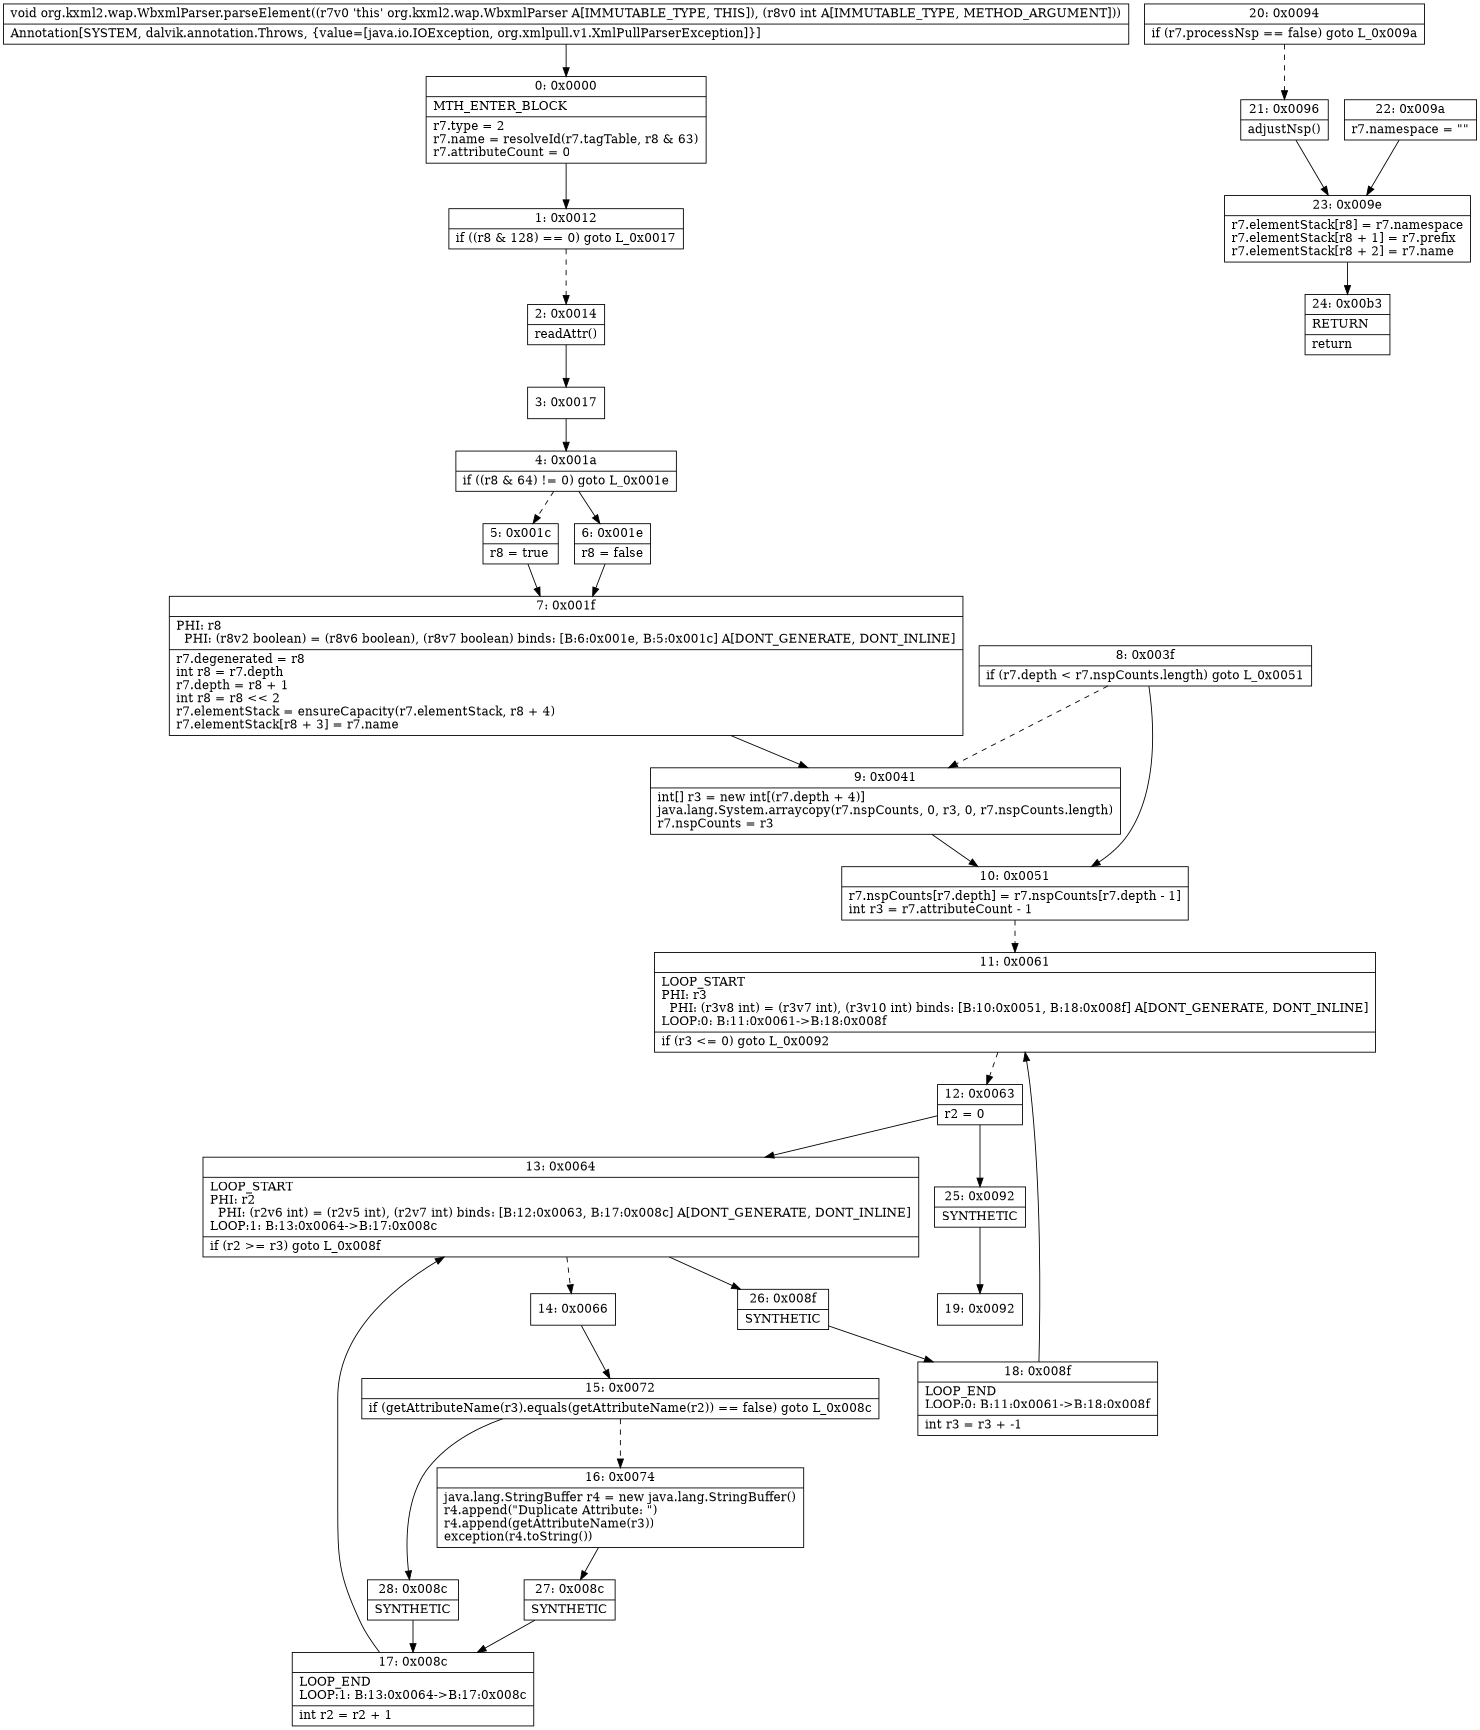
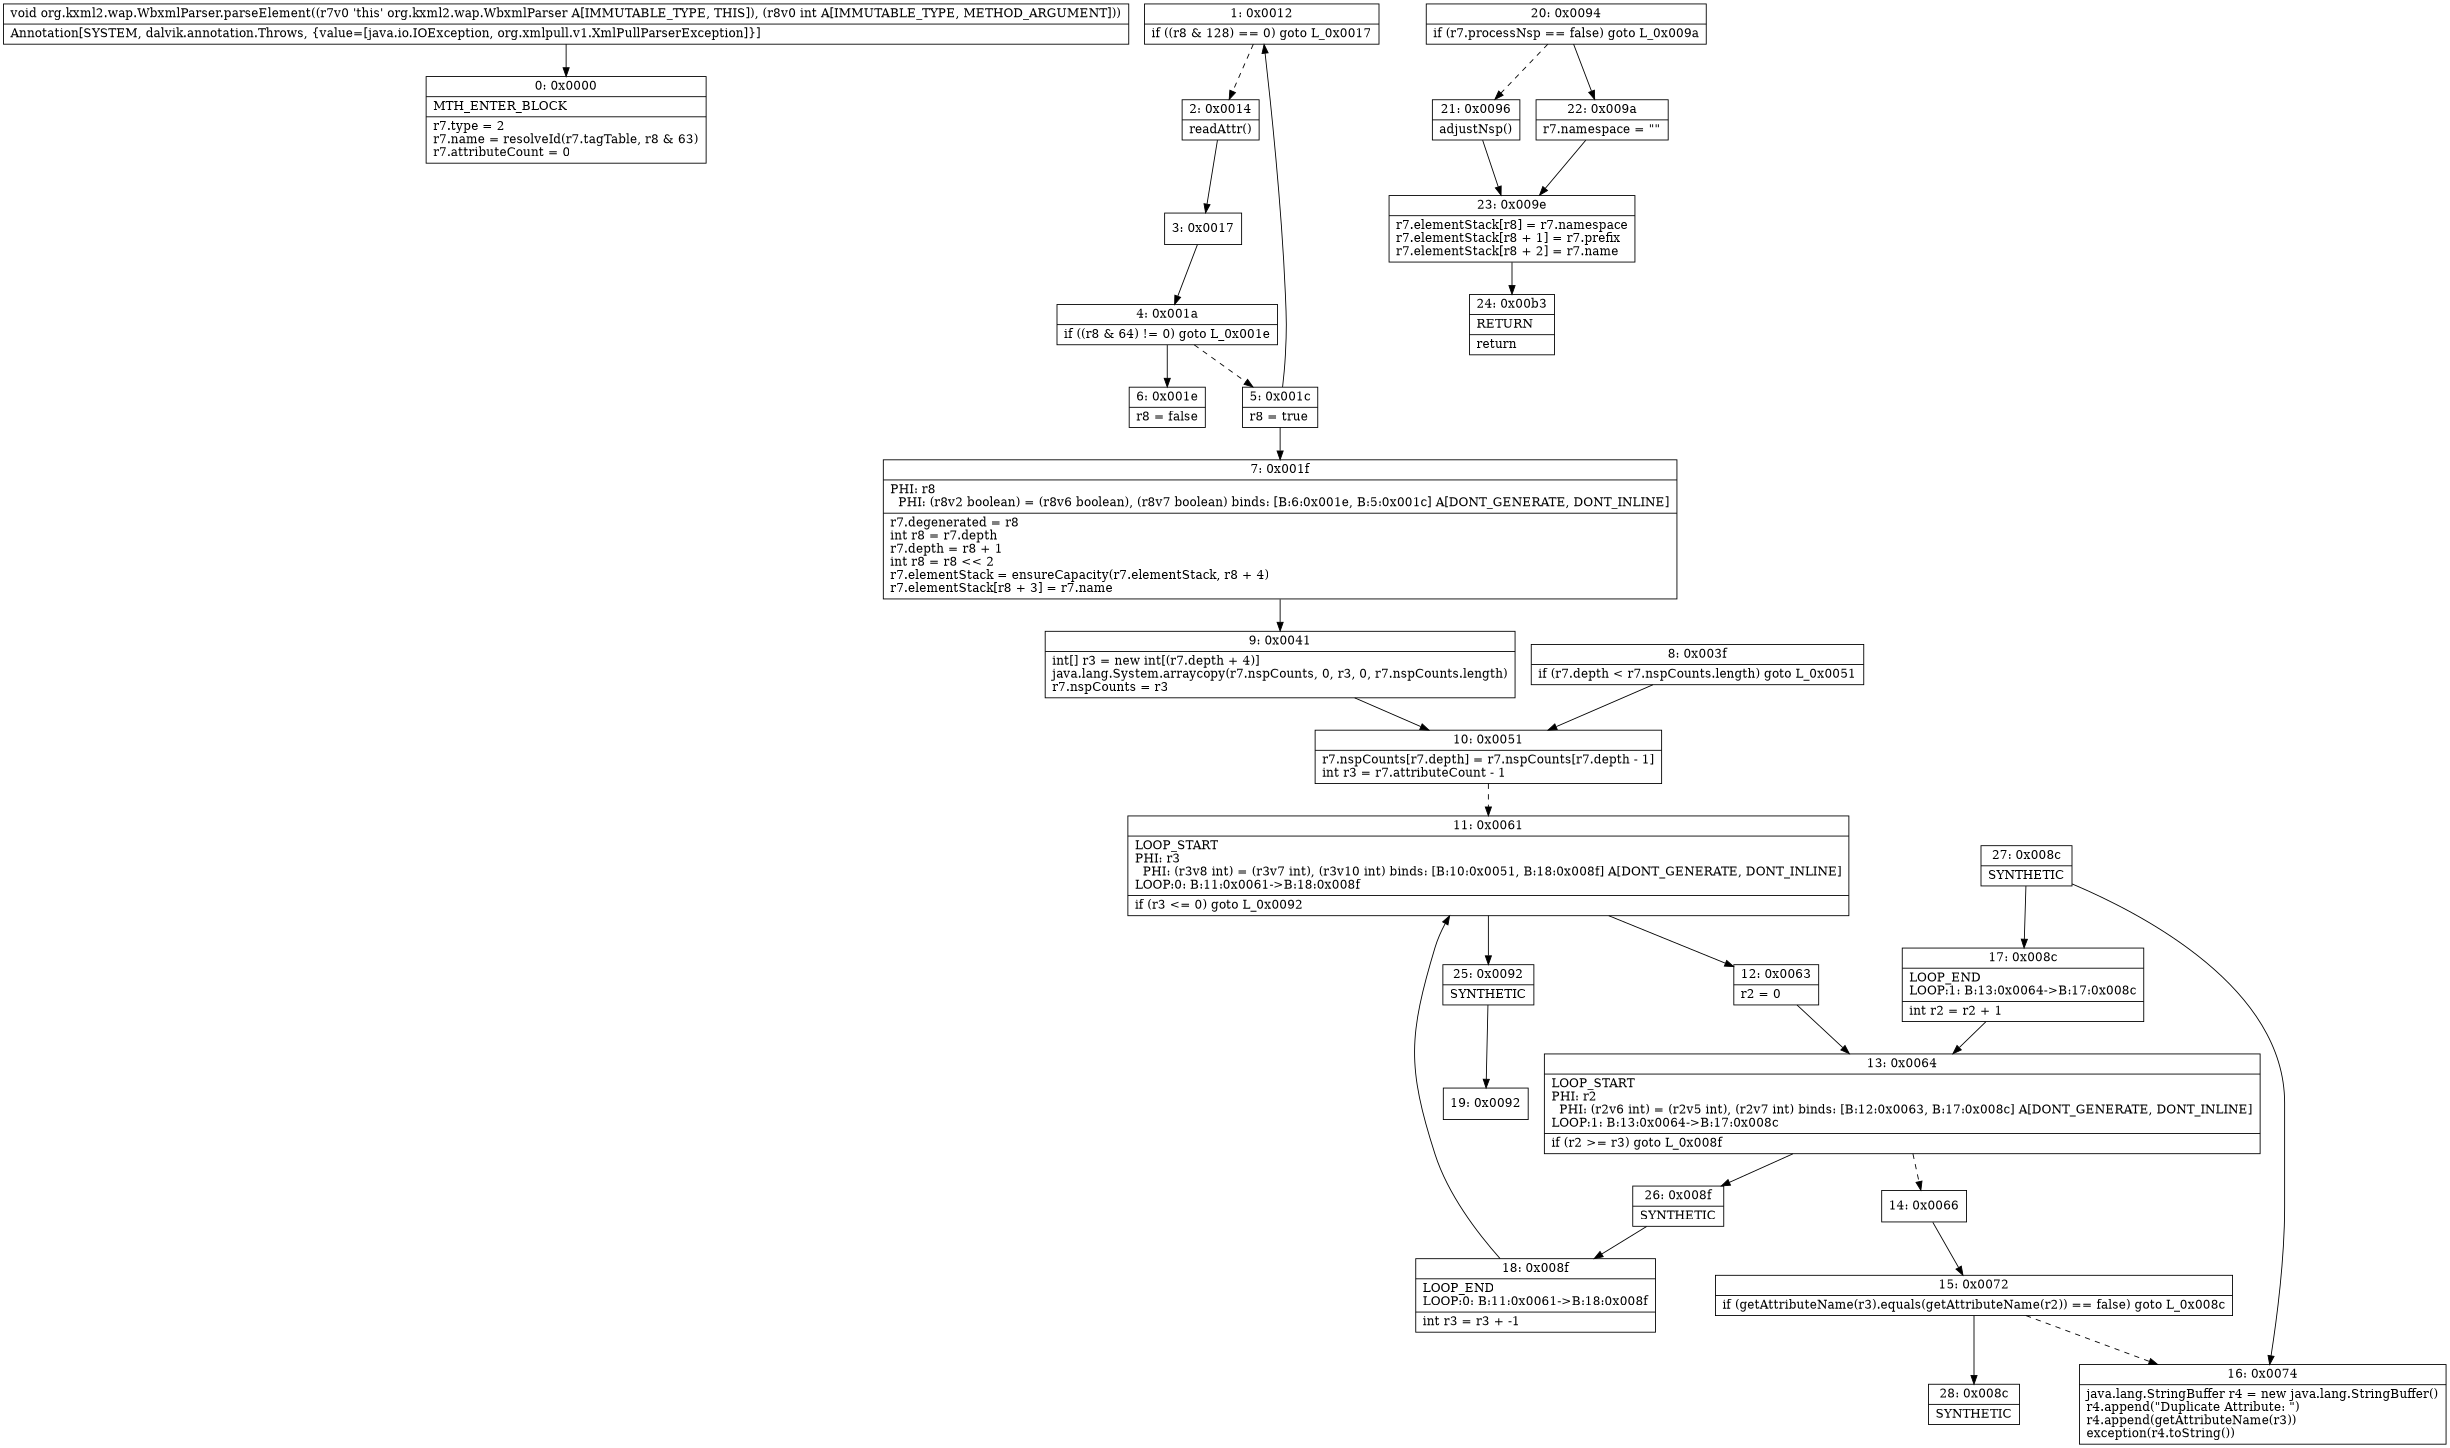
edge "20: 0x0094" -> "22: 0x009a": added
edge "0: 0x0000" -> "1: 0x0012": now "5: 0x001c" -> "1: 0x0012"
edge "6: 0x001e" -> "7: 0x001f": removed
edge "8: 0x003f" -> "9: 0x0041": removed
edge "11: 0x0061" -> "12: 0x0063": style dashed -> solid
edge "12: 0x0063" -> "25: 0x0092": now "11: 0x0061" -> "25: 0x0092"
edge "16: 0x0074" -> "27: 0x008c": reversed
edge "28: 0x008c" -> "17: 0x008c": removed
